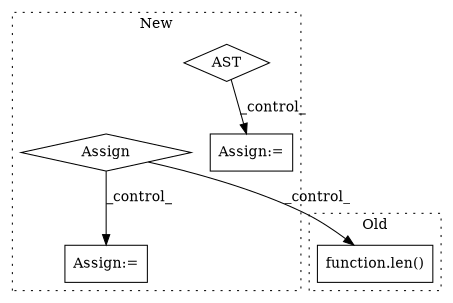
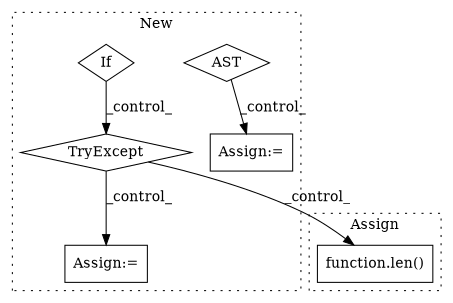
node "If": added
node "Assign": label "Assign" -> "TryExcept"
cluster "Old": label "Old" -> "Assign"
